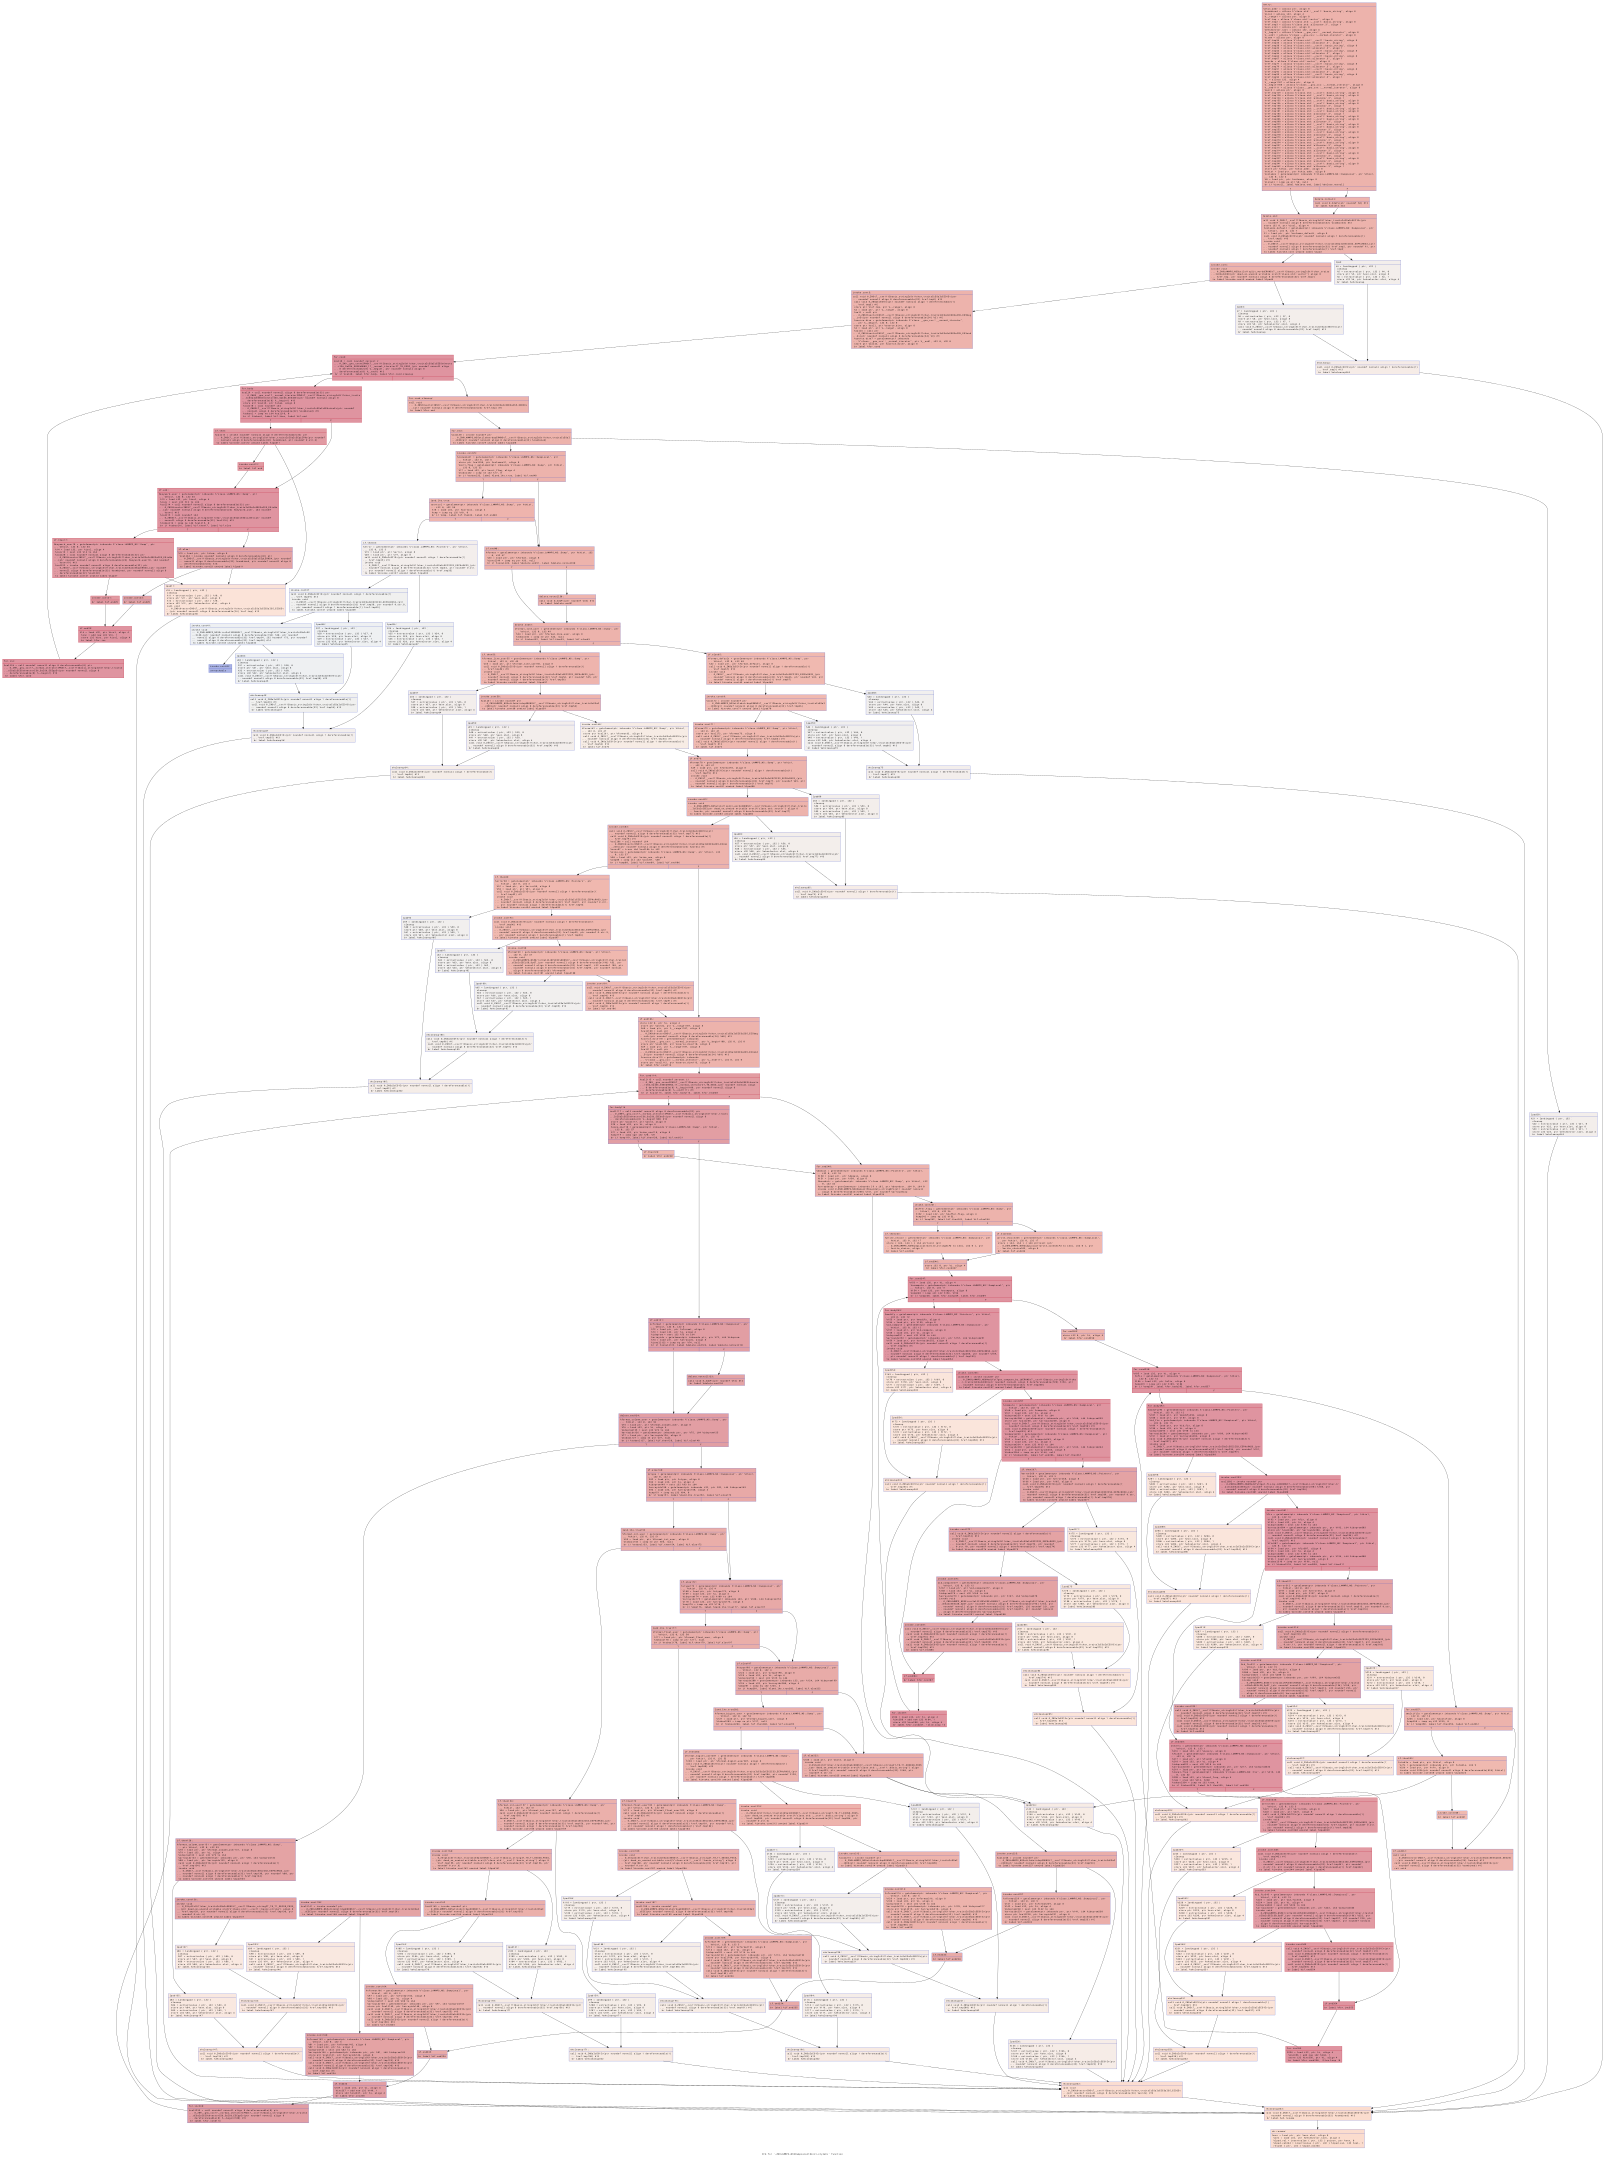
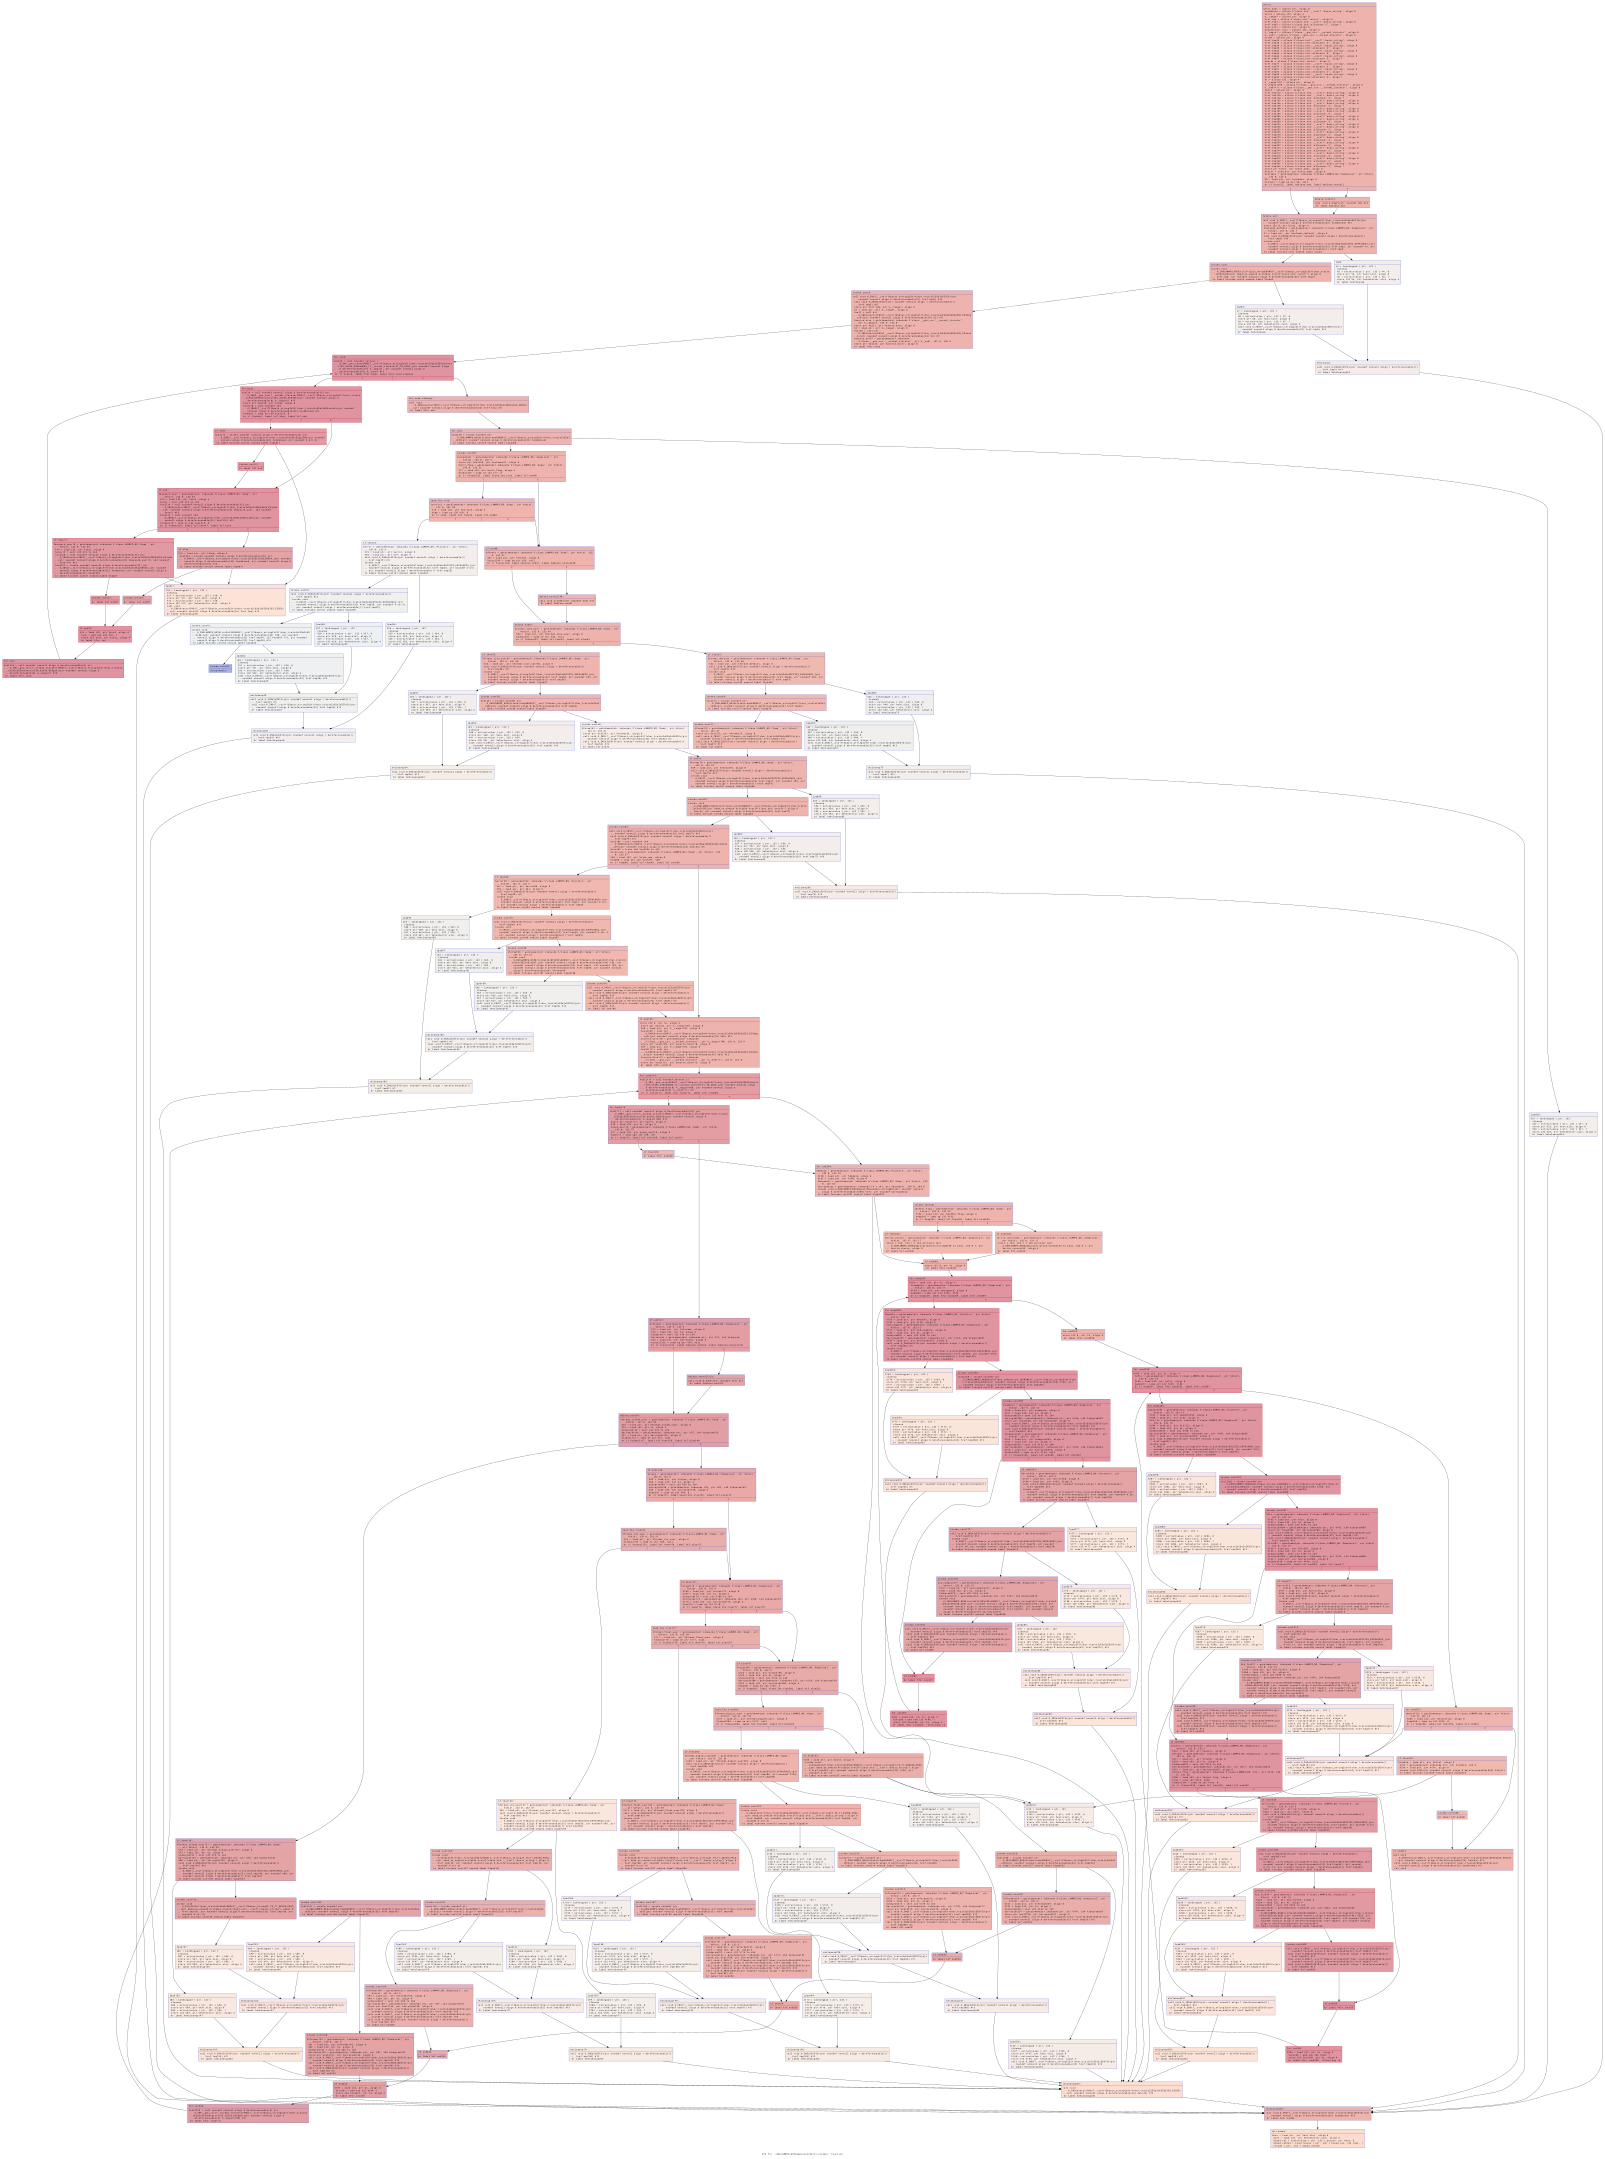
edge "for.end240:" -> "invoke.cont241:": now "for.end240:" -> "if.end246:"
edge "for.end357:" -> "if.then359:": now "for.end357:" -> "ehcleanup327:"
node "if.then154:": fillcolor #d24b4070 -> #f3c7b170
edge "if.then128:" -> "invoke.cont136:": added
node "ehcleanup363:": fillcolor #f7af9170 -> #d6524470
